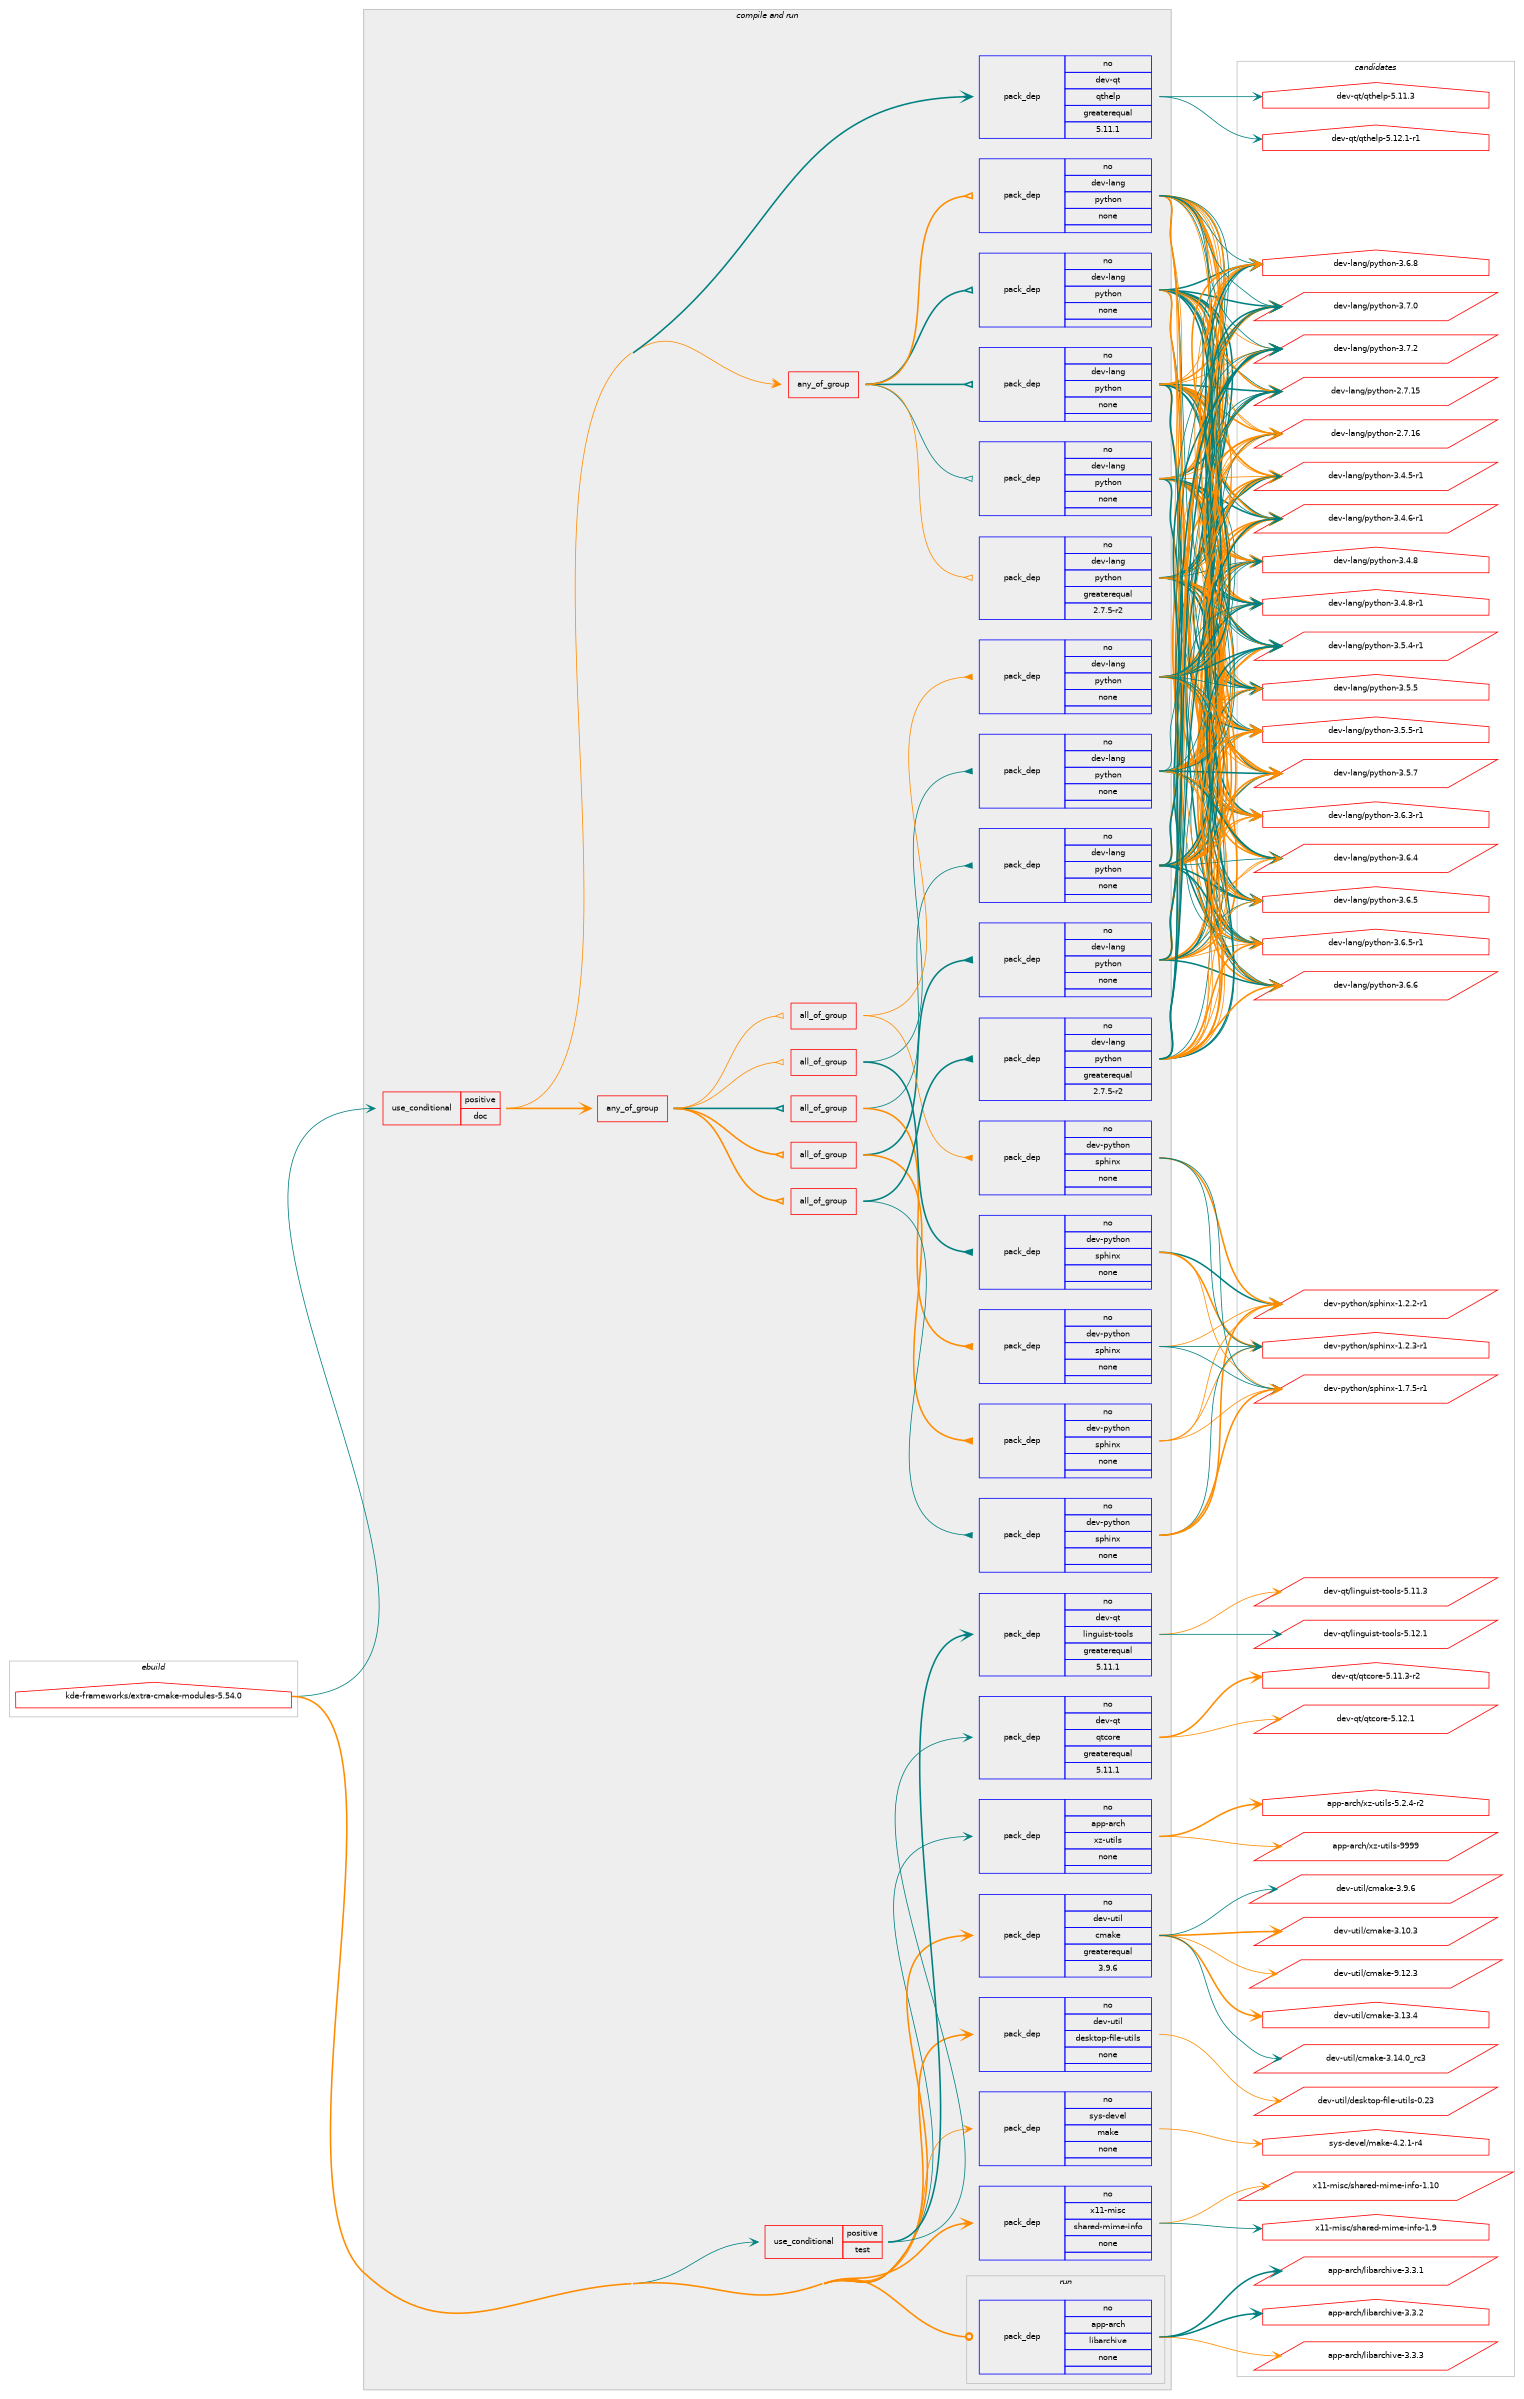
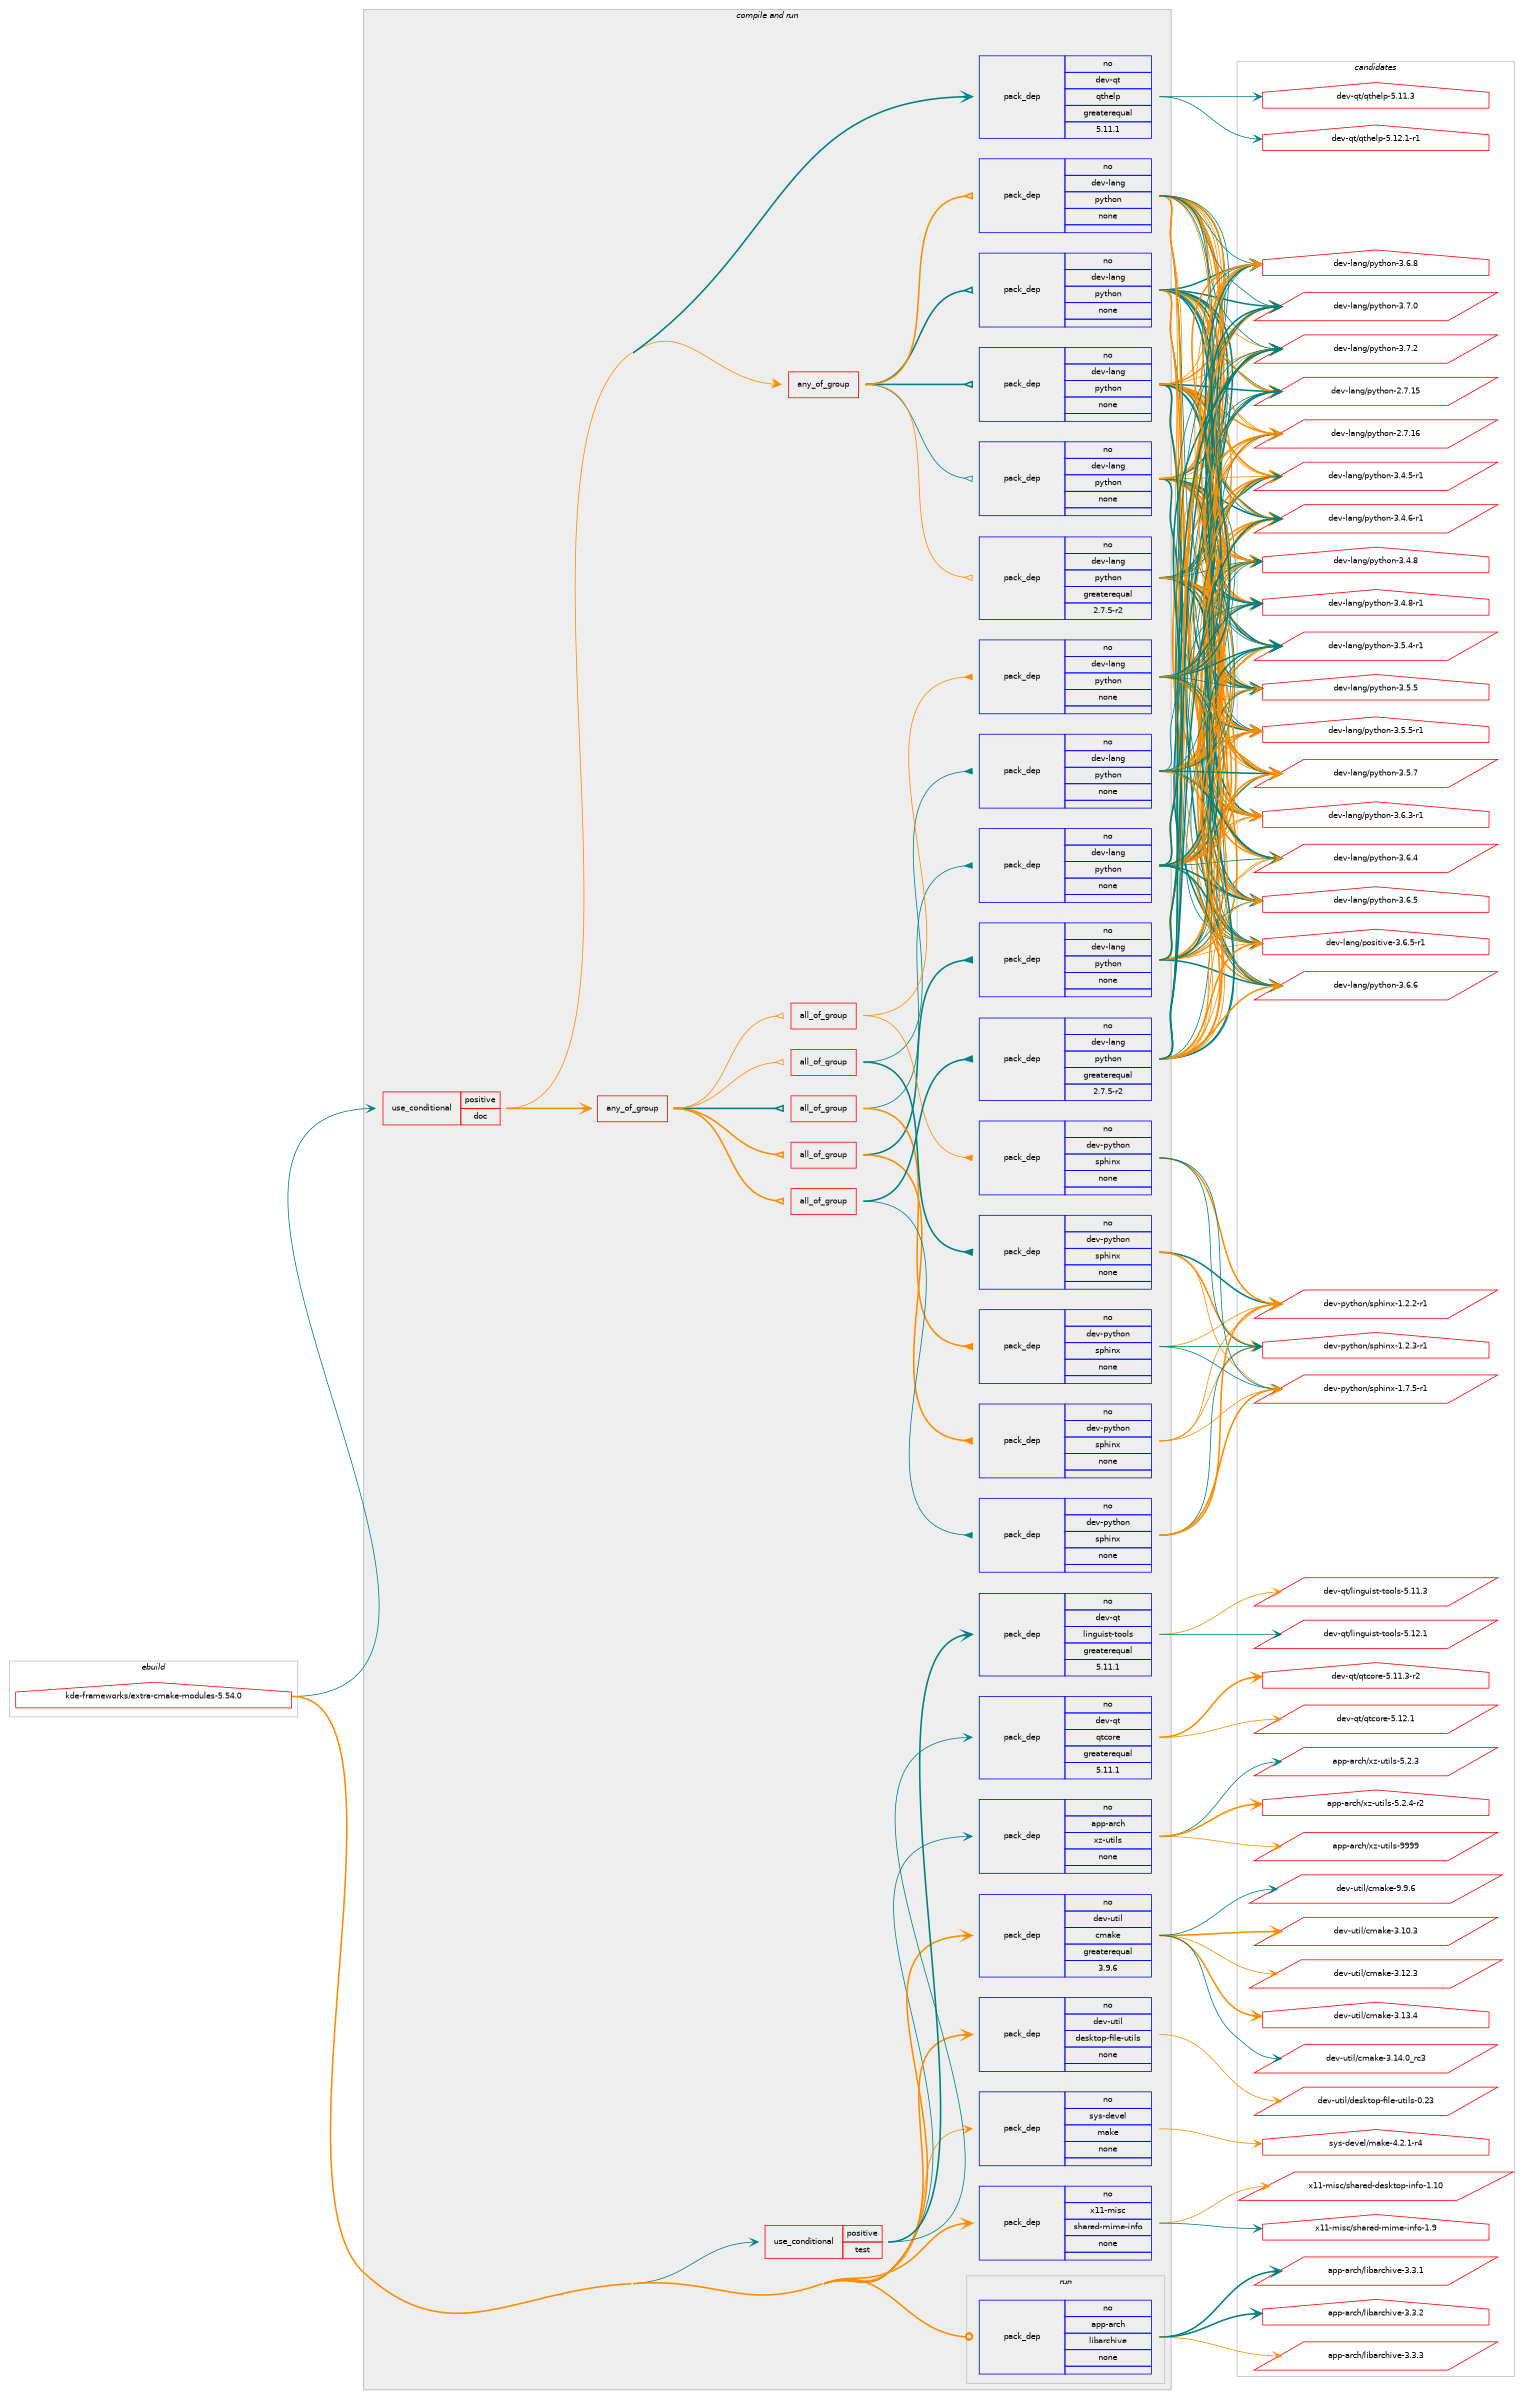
node "dev-lang/python-3.6.5-r1": label "dev-lang/python-3.6.5-r1" -> "dev-lang/positive-3.6.5-r1"
node "app-arch/xz-utils-5.2.3": added
node "dev-util/cmake-3.9.6": label "dev-util/cmake-3.9.6" -> "dev-util/cmake-9.9.6"
node "dev-util/cmake-9.12.3": label "dev-util/cmake-9.12.3" -> "dev-util/cmake-3.12.3"
node "x11-misc/shared-mime-info-1.10": label "x11-misc/shared-mime-info-1.10" -> "x11-misc/shared-desktop-info-1.10"
